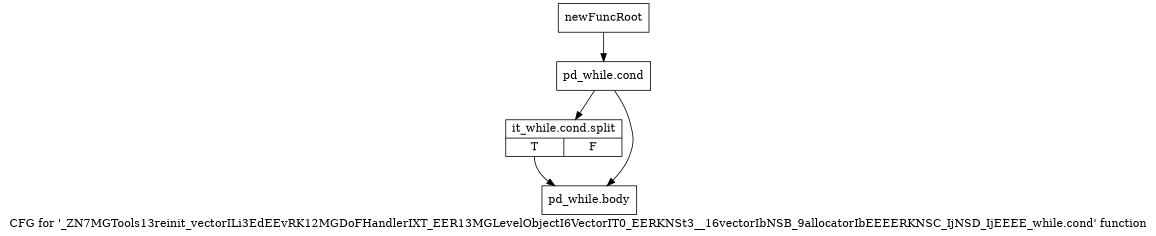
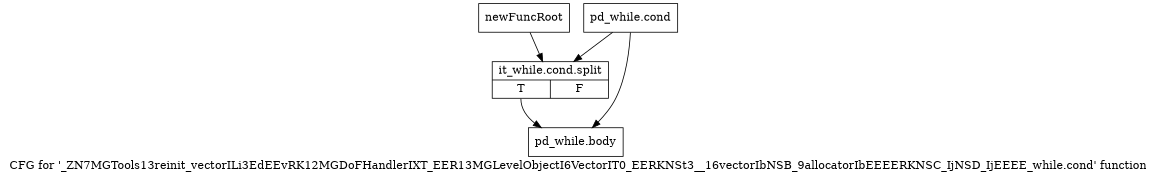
edge "newFuncRoot" -> "pd_while.cond": now "newFuncRoot" -> "it_while.cond.split"
